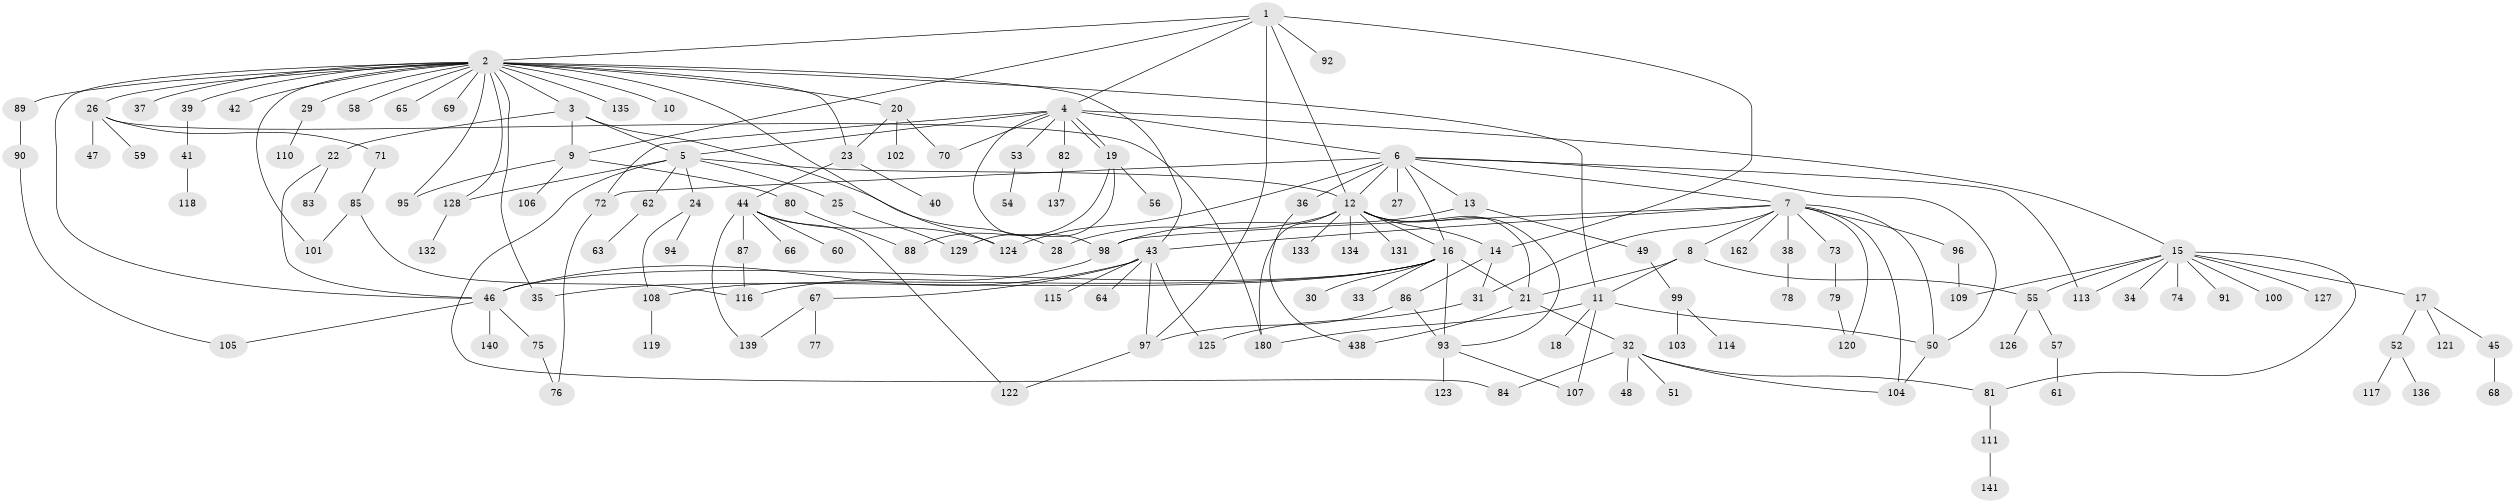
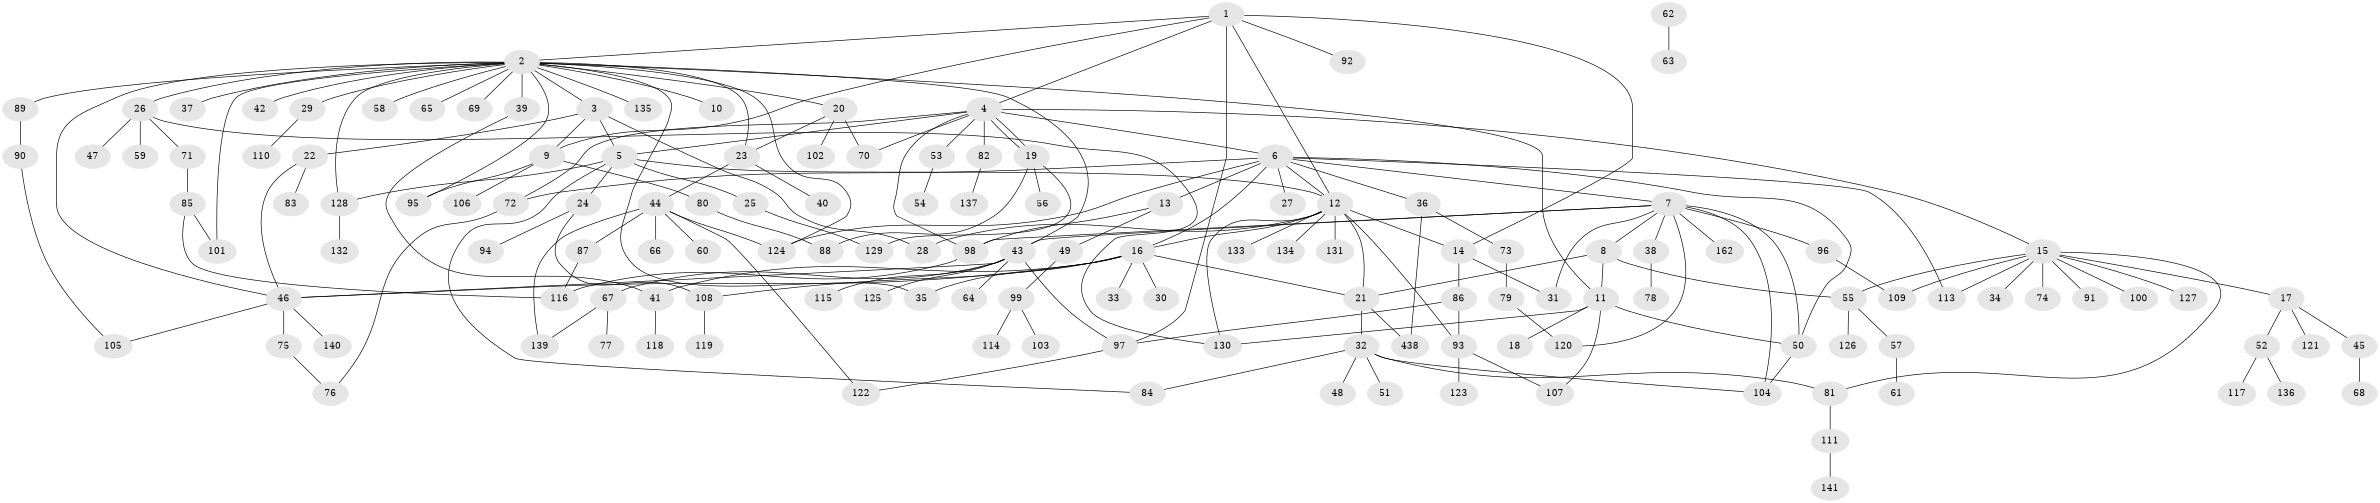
edge "5" -- "62": removed
edge "7" -- "73": now "36" -- "73"
edge "16" -- "93": now "16" -- "41"
edge "31" -- "125": removed
node "180": label "180" -> "130"
